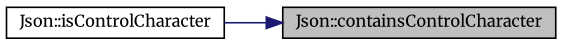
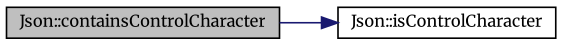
edge "Json::isControlCharacter" -> "Json::containsControlCharacter": reversed
